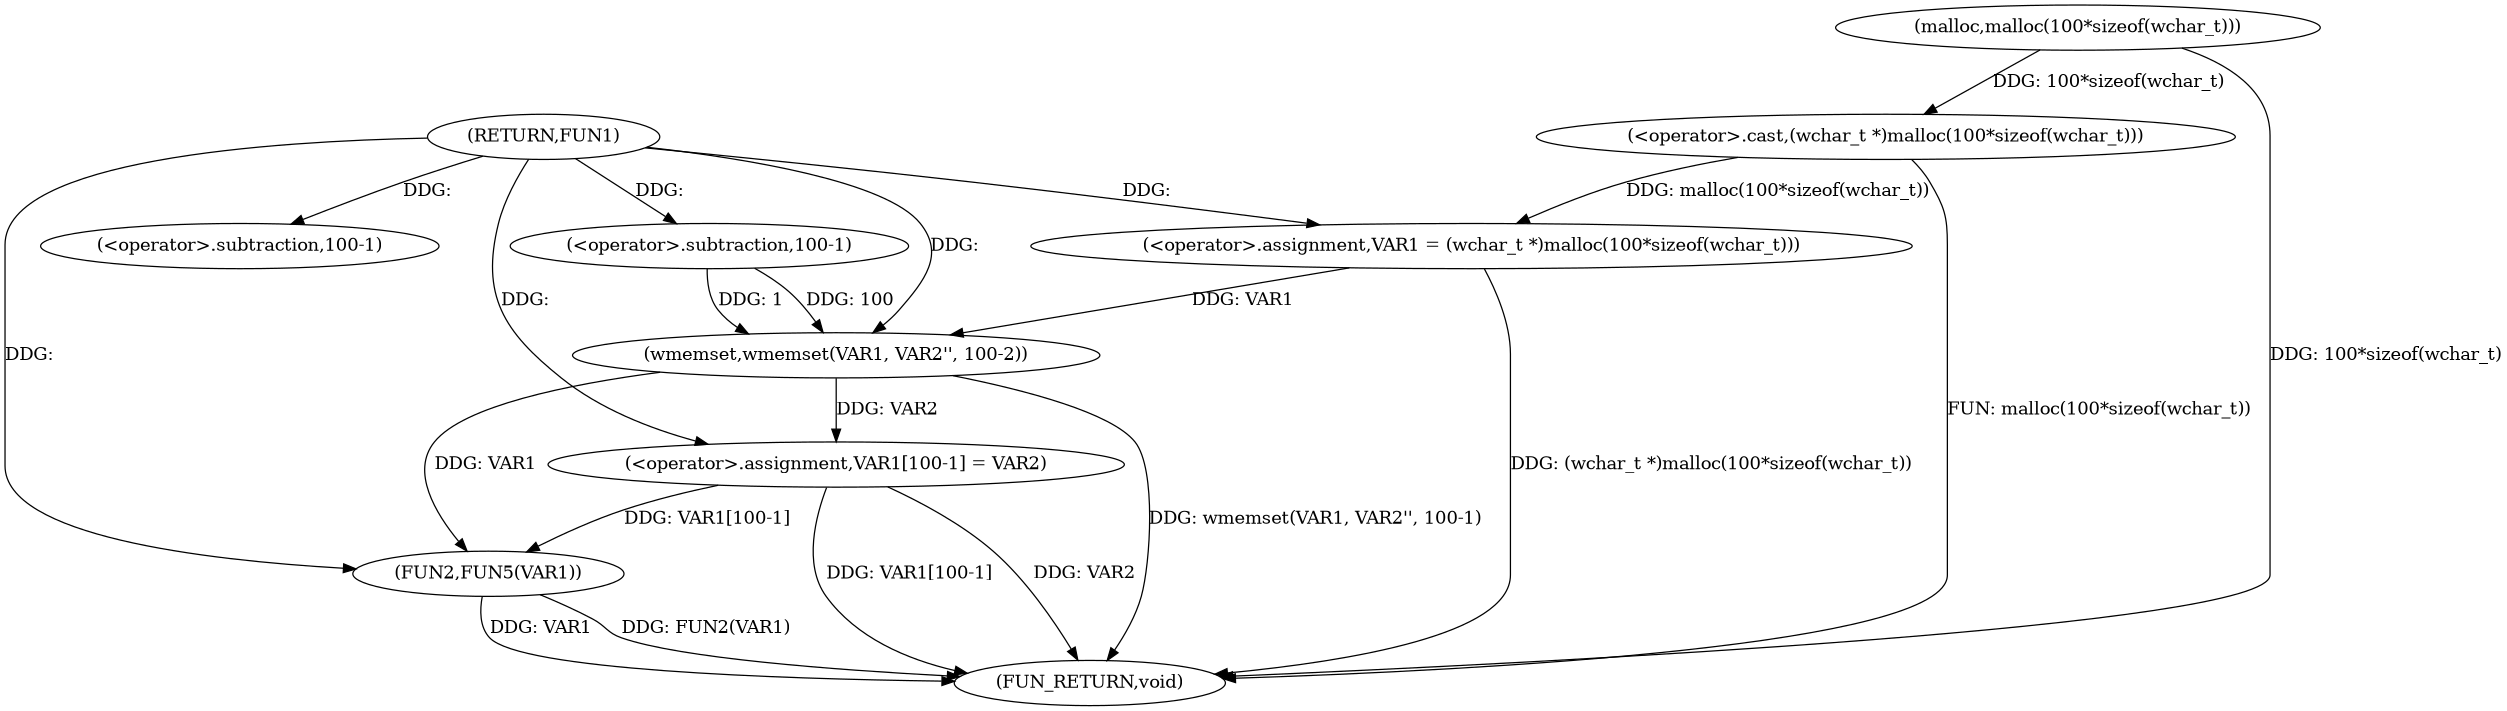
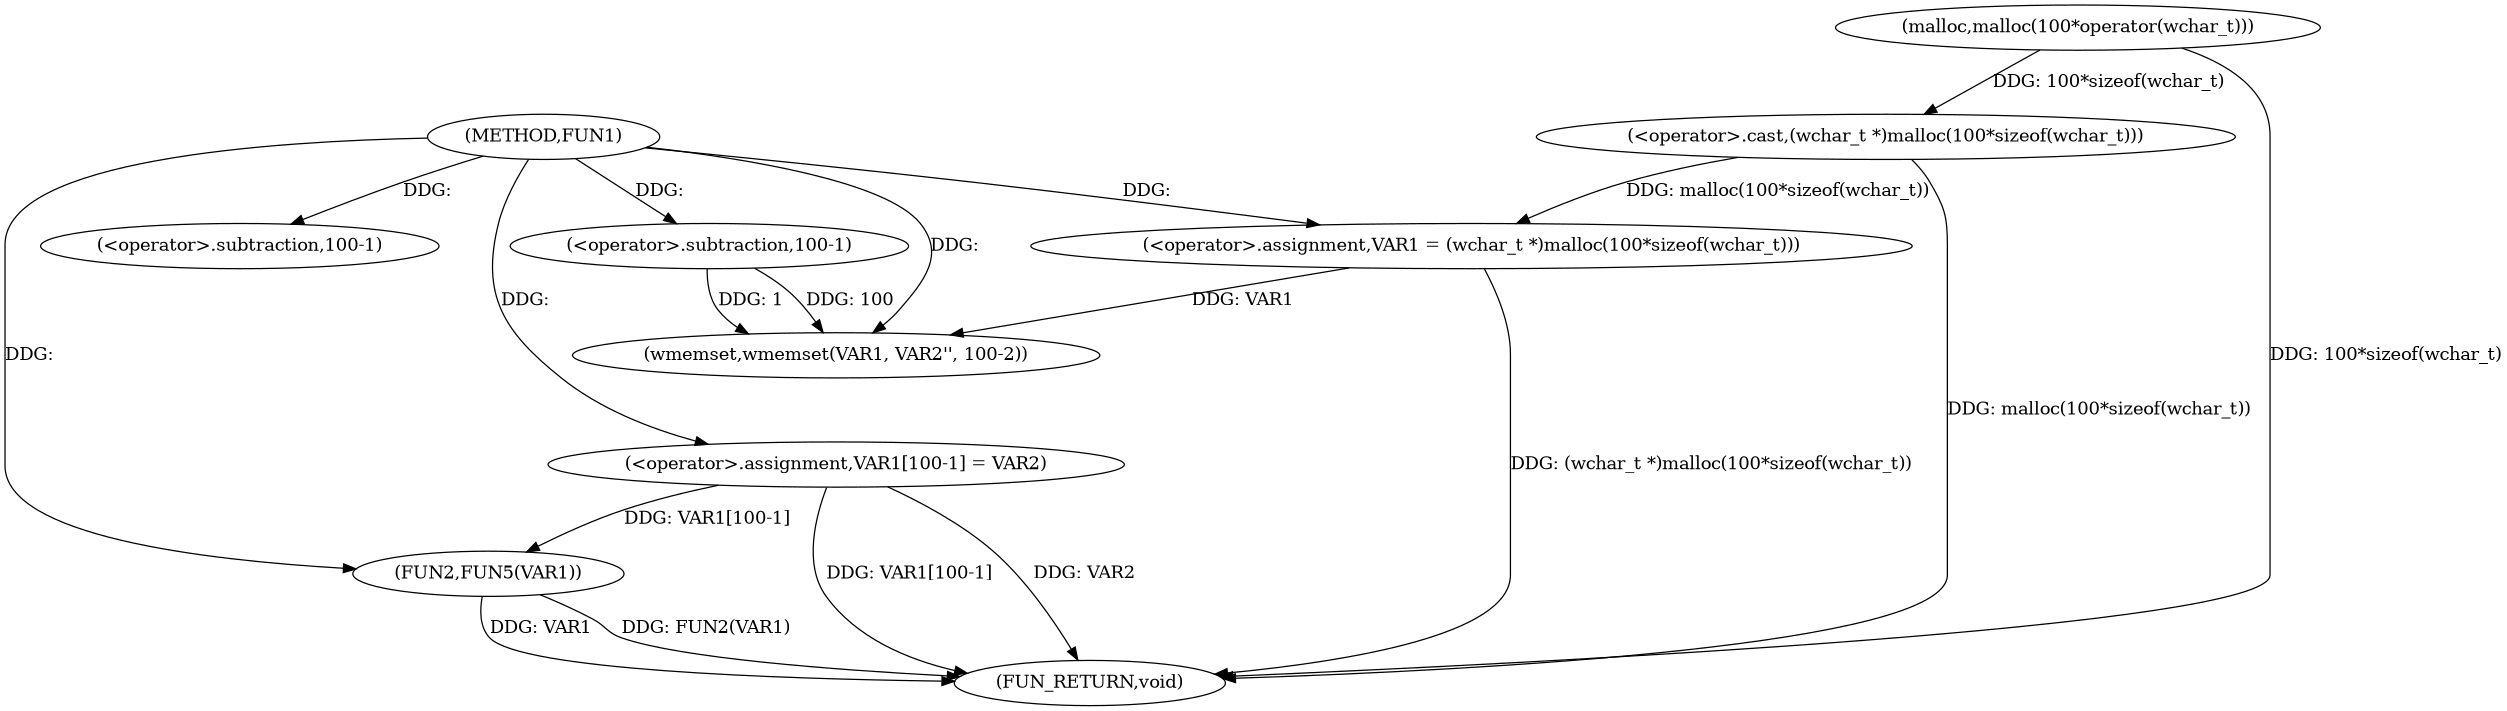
node "(malloc,malloc(100*sizeof(wchar_t)))": label "(malloc,malloc(100*sizeof(wchar_t)))" -> "(malloc,malloc(100*operator(wchar_t)))"
node "(RETURN,FUN1)": label "(RETURN,FUN1)" -> "(METHOD,FUN1)"
edge "(wmemset,wmemset(VAR1, VAR2'', 100-2))" -> "(<operator>.assignment,VAR1[100-1] = VAR2)": removed, label "DDG: VAR2"
edge "(wmemset,wmemset(VAR1, VAR2'', 100-2))" -> "(FUN2,FUN5(VAR1))": removed, label "DDG: VAR1"
edge "(<operator>.cast,(wchar_t *)malloc(100*sizeof(wchar_t)))" -> "(FUN_RETURN,void)": label "FUN: malloc(100*sizeof(wchar_t))" -> "DDG: malloc(100*sizeof(wchar_t))"
edge "(wmemset,wmemset(VAR1, VAR2'', 100-2))" -> "(FUN_RETURN,void)": removed, label "DDG: wmemset(VAR1, VAR2'', 100-1)"
